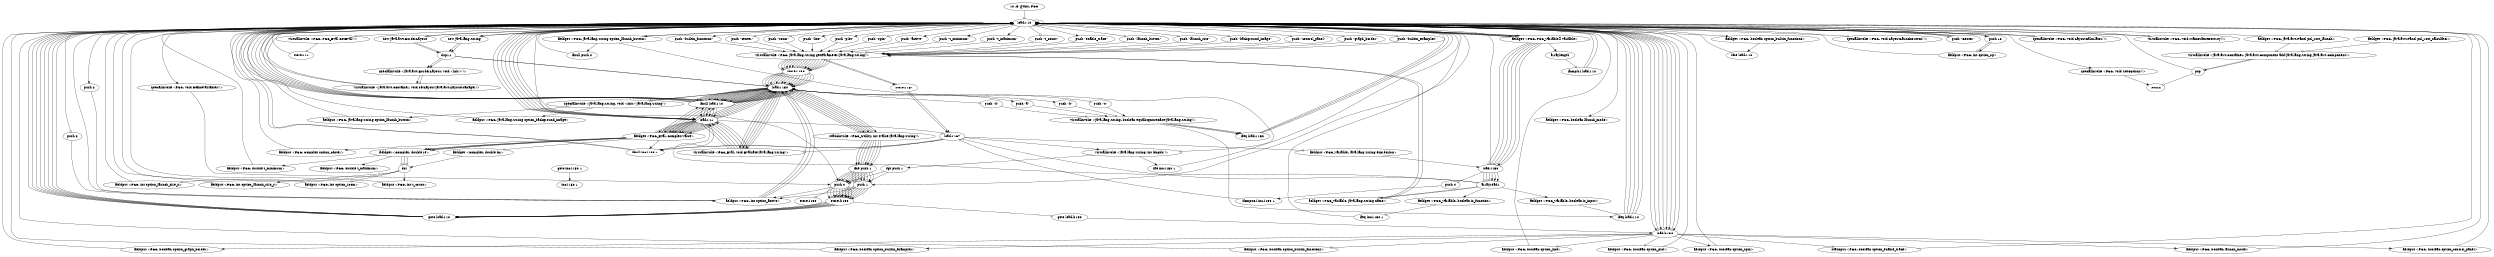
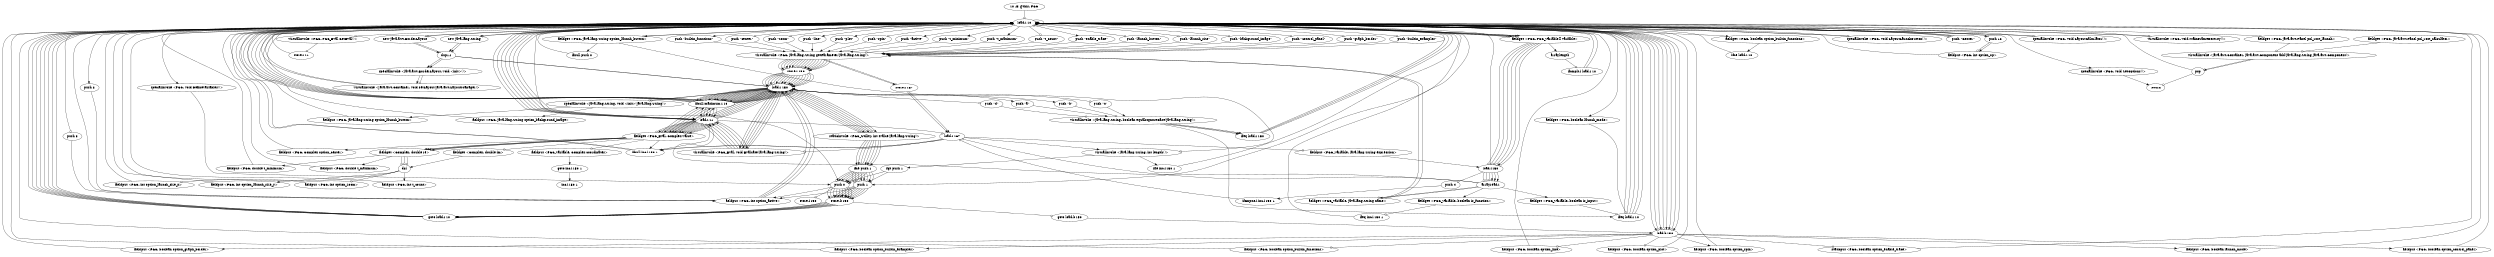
edge "specialinvoke <PGC: void LayoutLaunchButton()>" -> "load.r r0": added
edge "fieldput <PGC: double t_maximum>" -> "load.r r0": added
node "ifnull load.r r0": label "ifnull load.r r0" -> "ifnull maximum.r r0"
node "fieldput <PGC_Variable: Complex coordinates>": added
edge "fieldget <PGC: boolean launch_mode>" -> "ifeq load.r r0": added
